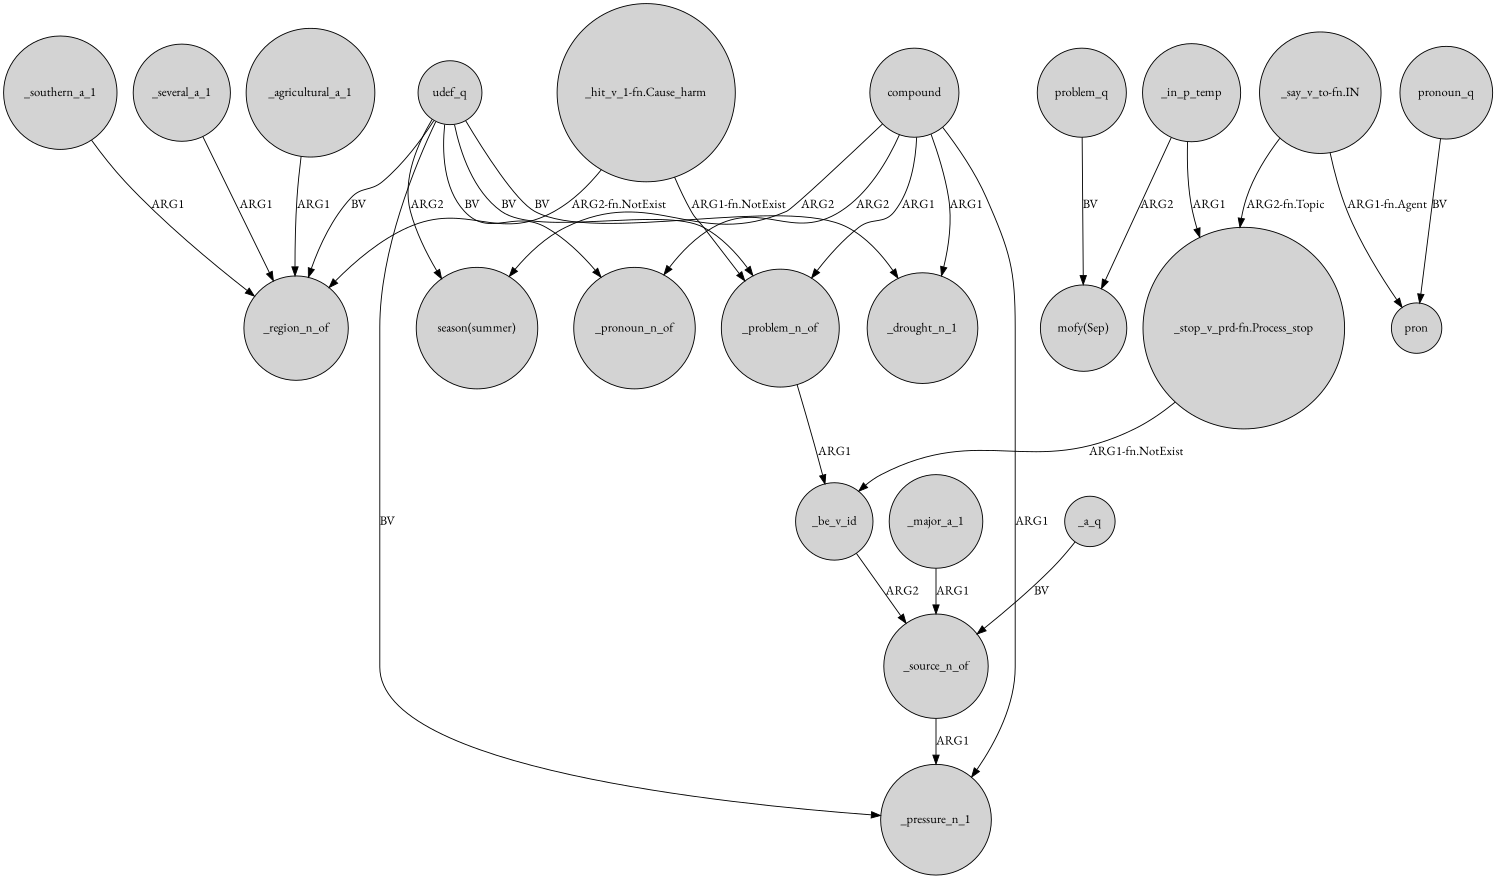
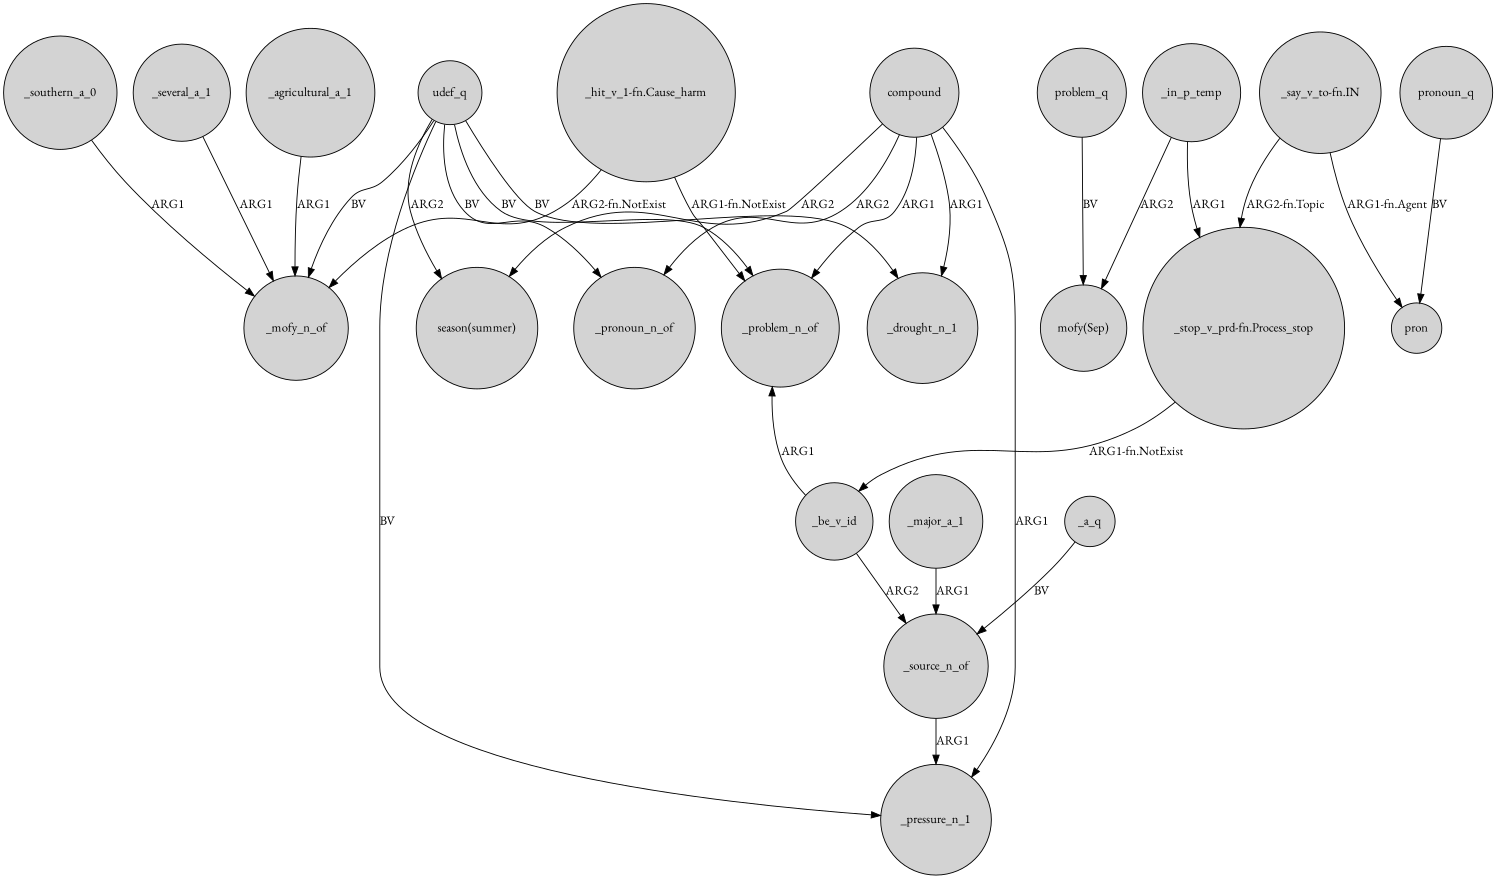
node "_southern_a_1": label "_southern_a_1" -> "_southern_a_0"
node "_region_n_of": label "_region_n_of" -> "_mofy_n_of"
edge "_problem_n_of" -> "_be_v_id": reversed
